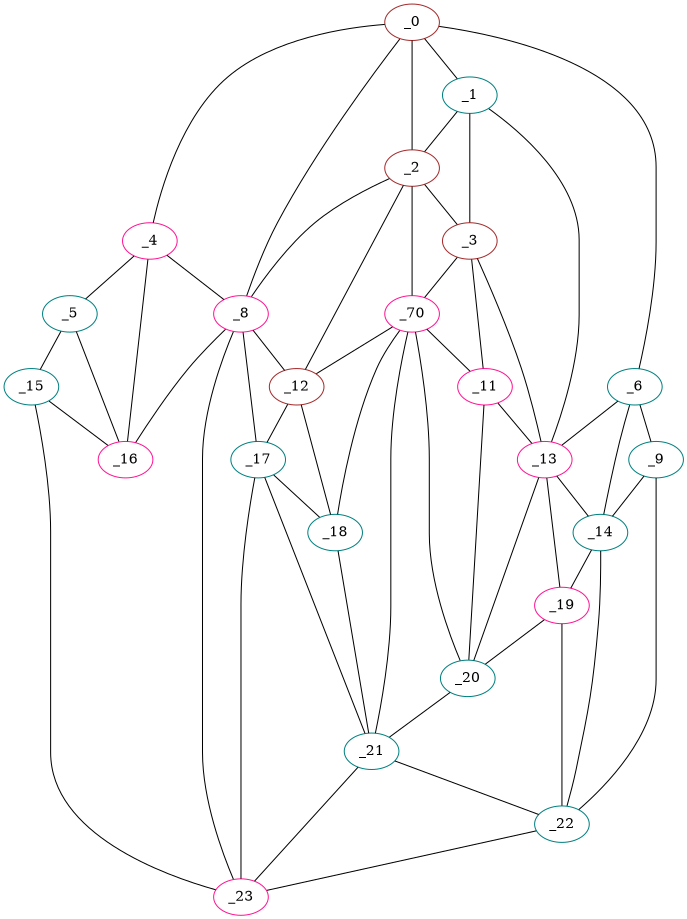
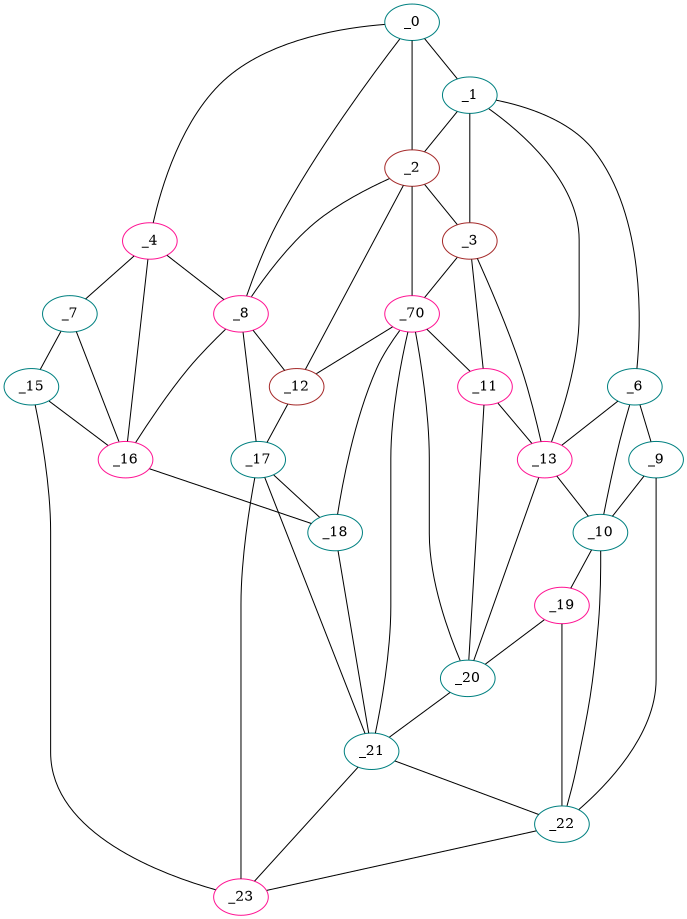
node "_0": color brown -> teal
edge "_0" -- "_6": now "_1" -- "_6"
node "_5": label "_5" -> "_7"
edge "_12" -- "_18": now "_16" -- "_18"
edge "_13" -- "_19": removed
node "_14": label "_14" -> "_10"
edge "_8" -- "_23": removed
